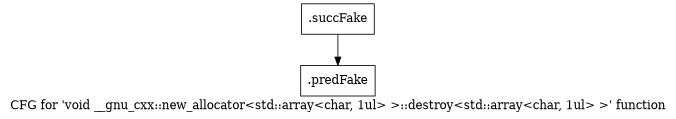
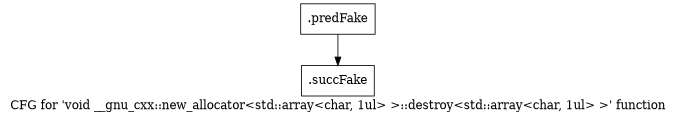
edge ".succFake" -> ".predFake": reversed
